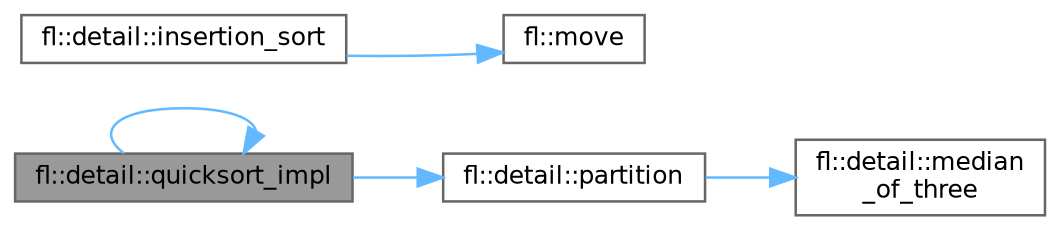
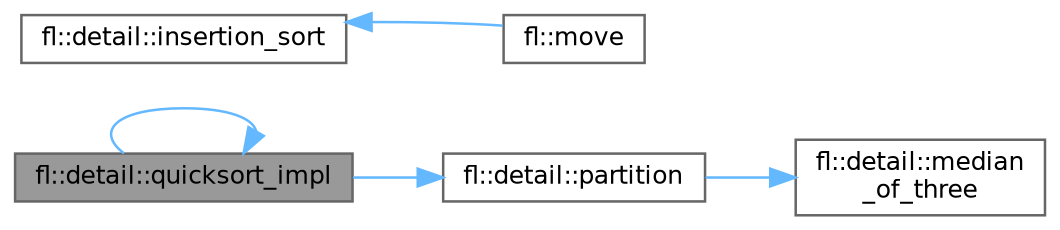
edge "fl::detail::insertion_sort" -> "fl::move": reversed
